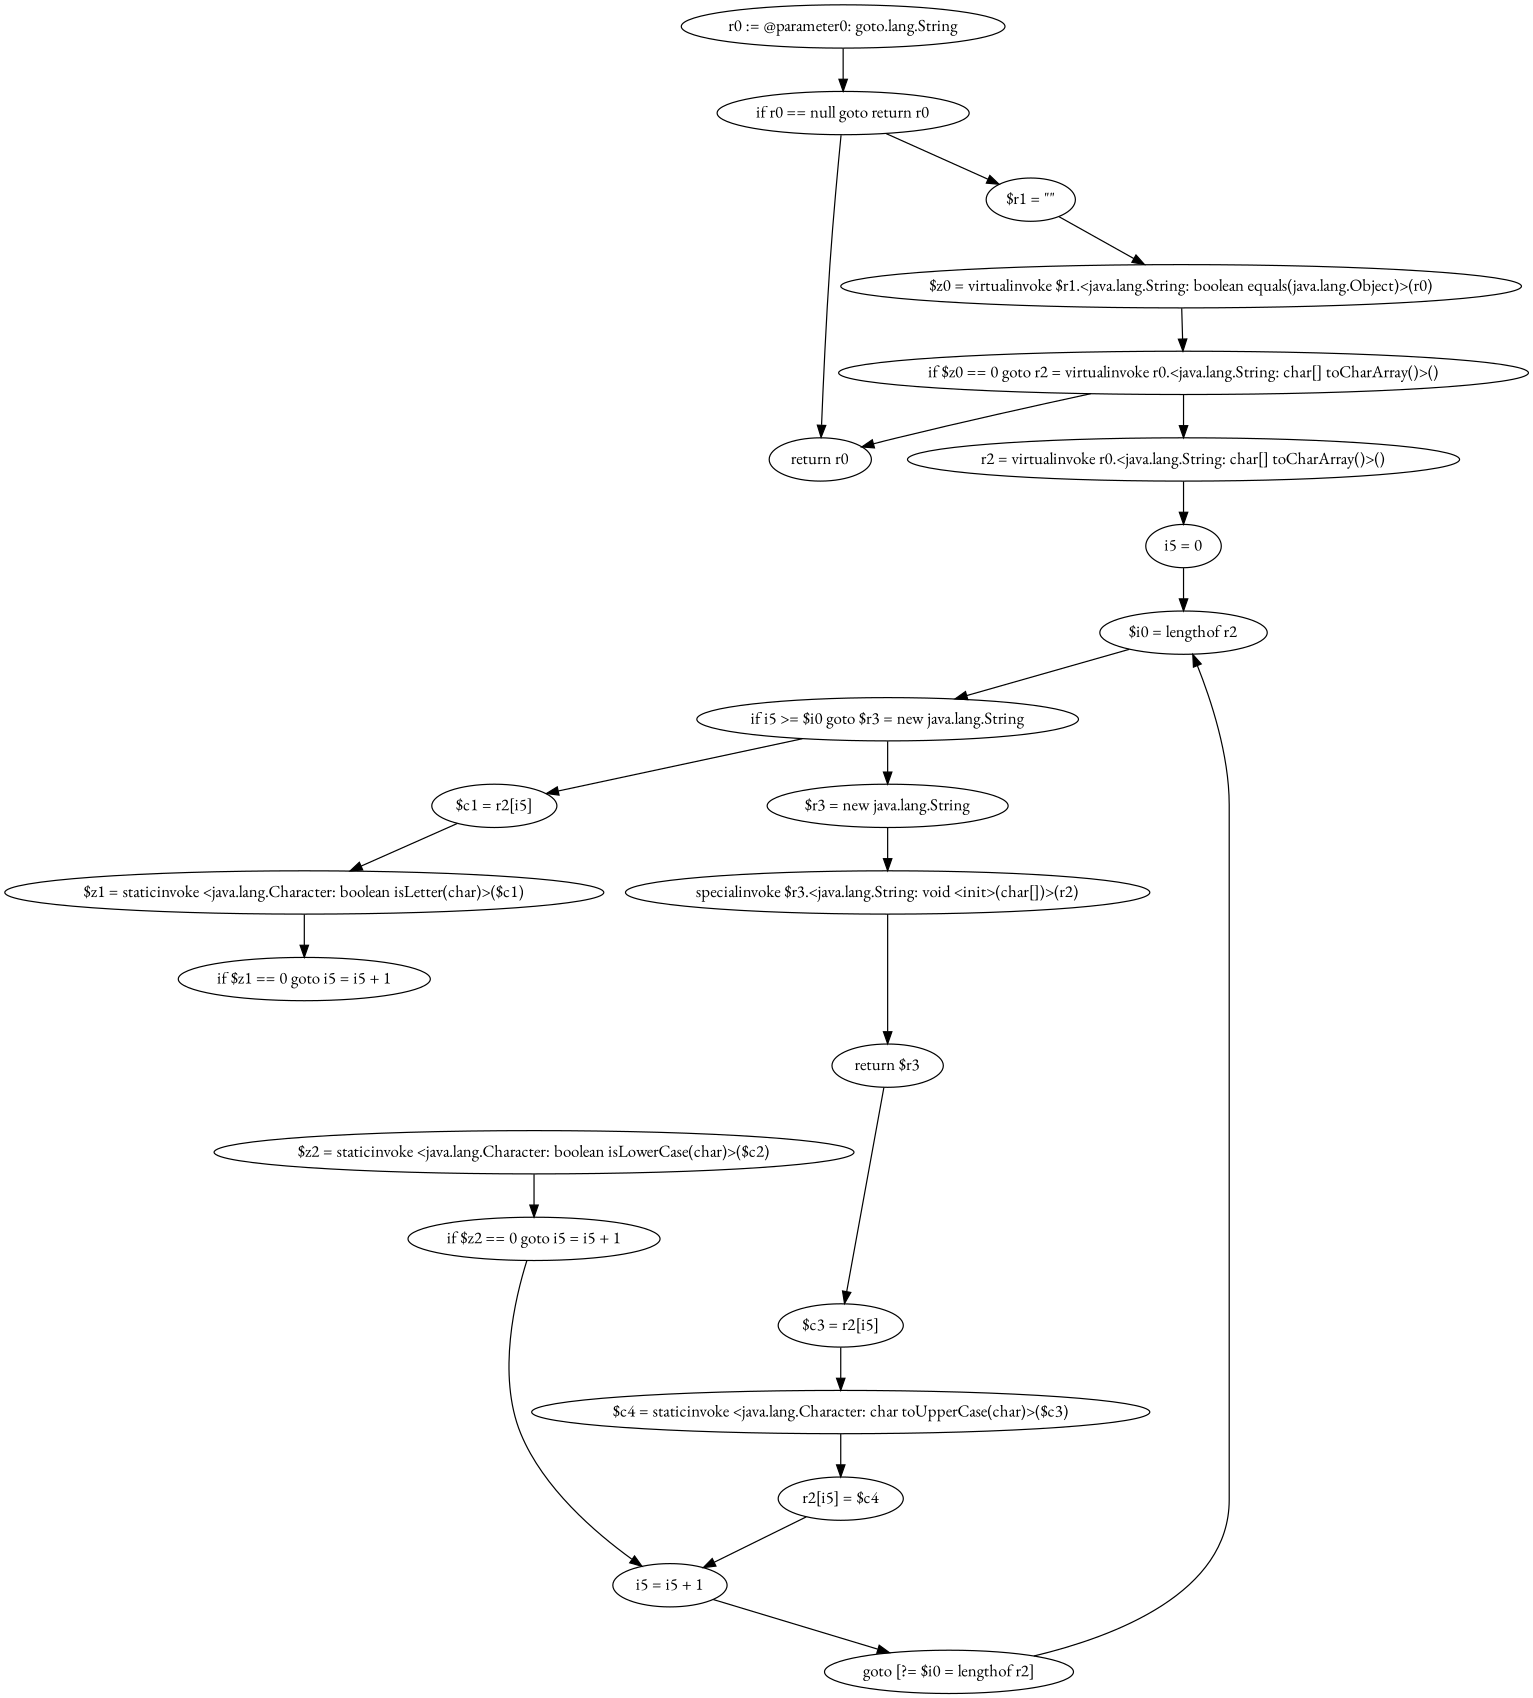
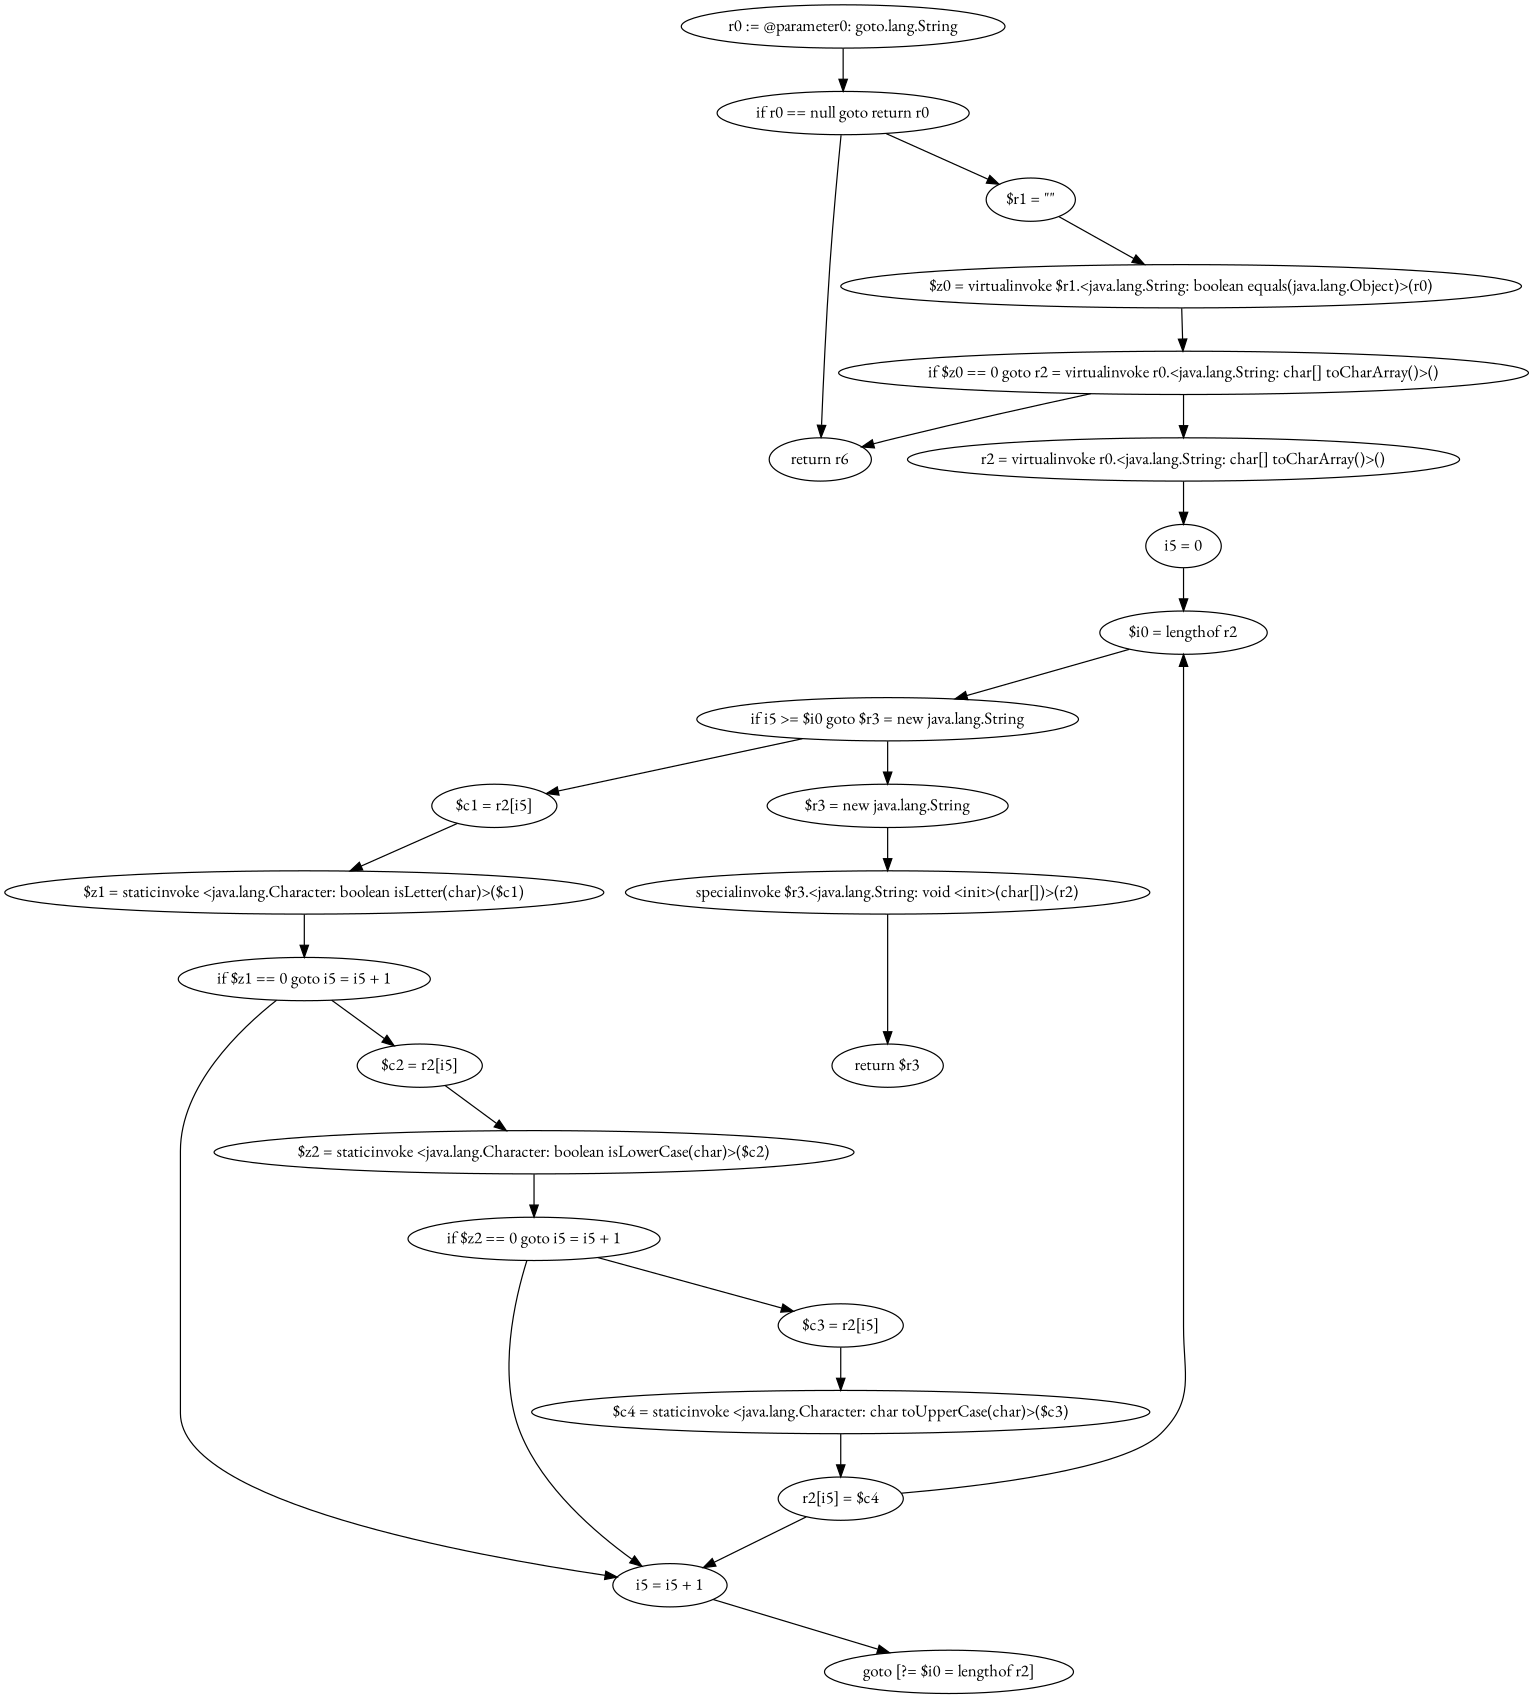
node "return r0": label "return r0" -> "return r6"
node "$c2 = r2[i5]": added
edge "return $r3" -> "$c3 = r2[i5]": now "if $z2 == 0 goto i5 = i5 + 1" -> "$c3 = r2[i5]"
edge "goto [?= $i0 = lengthof r2]" -> "$i0 = lengthof r2": now "r2[i5] = $c4" -> "$i0 = lengthof r2"
edge "if $z1 == 0 goto i5 = i5 + 1" -> "i5 = i5 + 1": added
